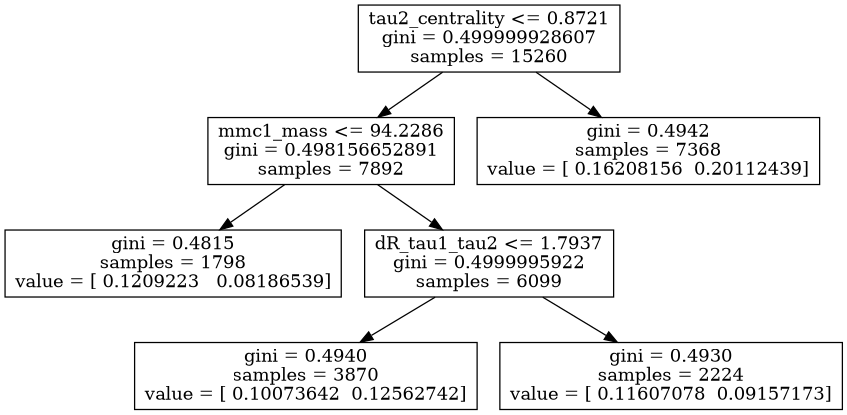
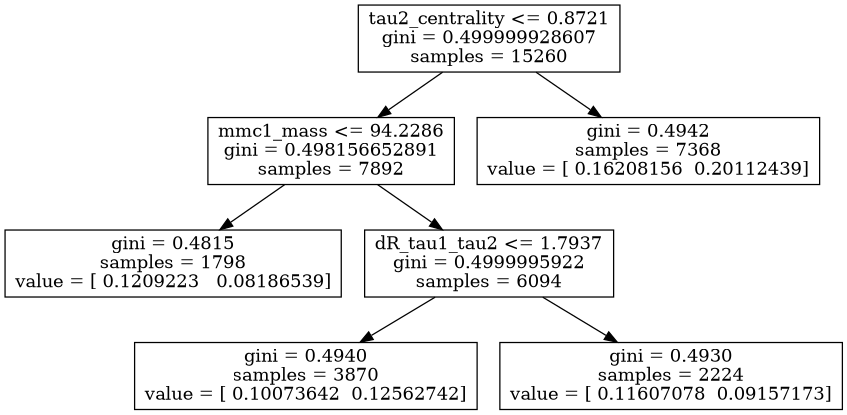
node "dR_tau1_tau2 <= 1.7937 gini = 0.4999995922 samples = 6099": label "dR_tau1_tau2 <= 1.7937 gini = 0.4999995922 samples = 6099" -> "dR_tau1_tau2 <= 1.7937 gini = 0.4999995922 samples = 6094"
